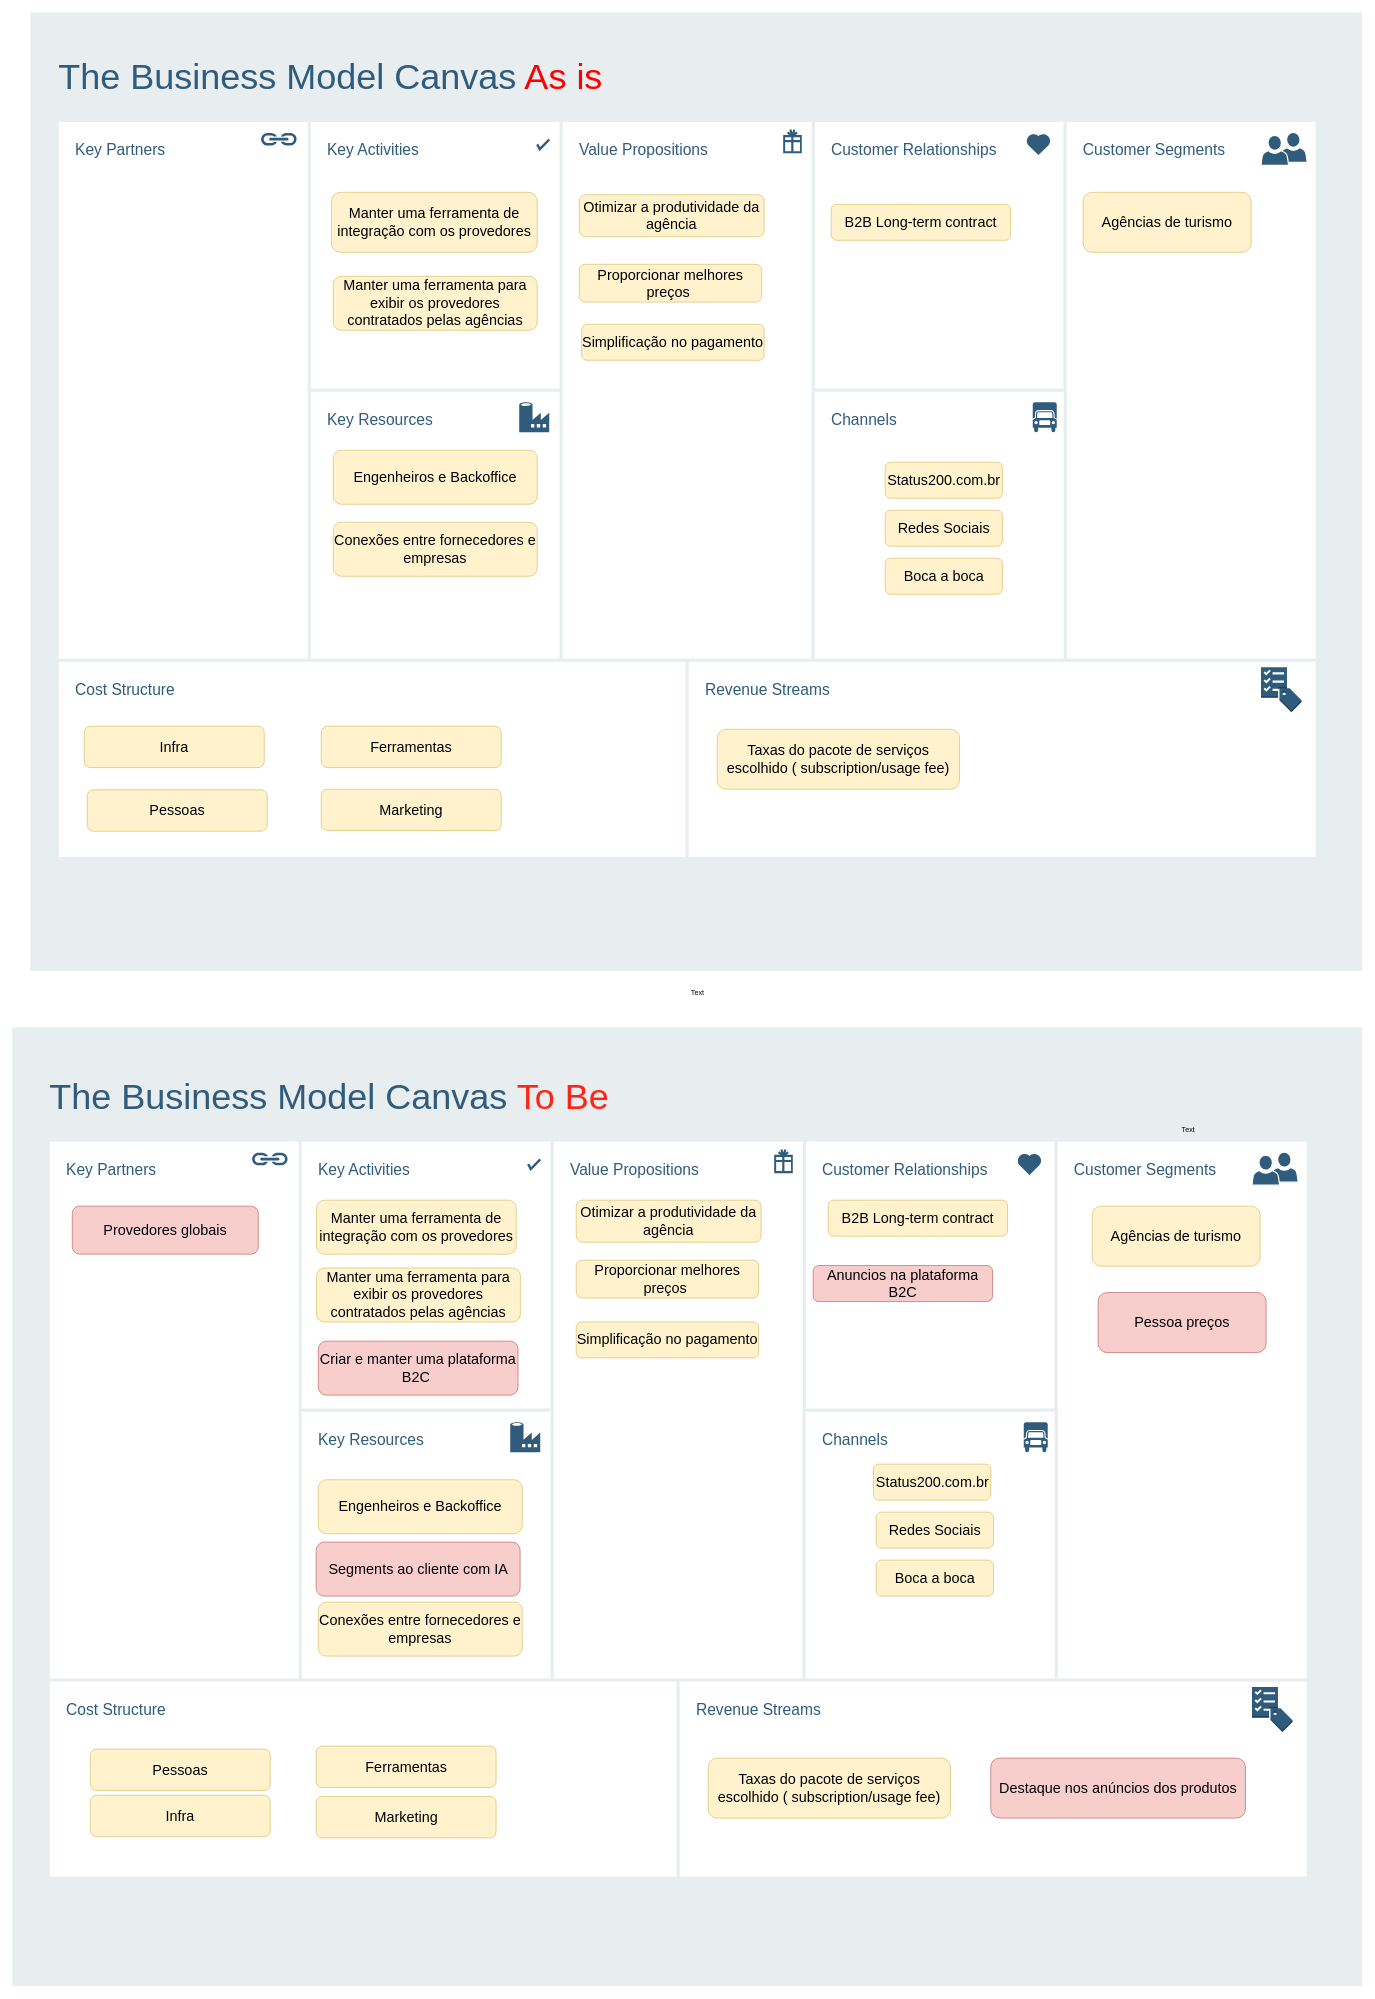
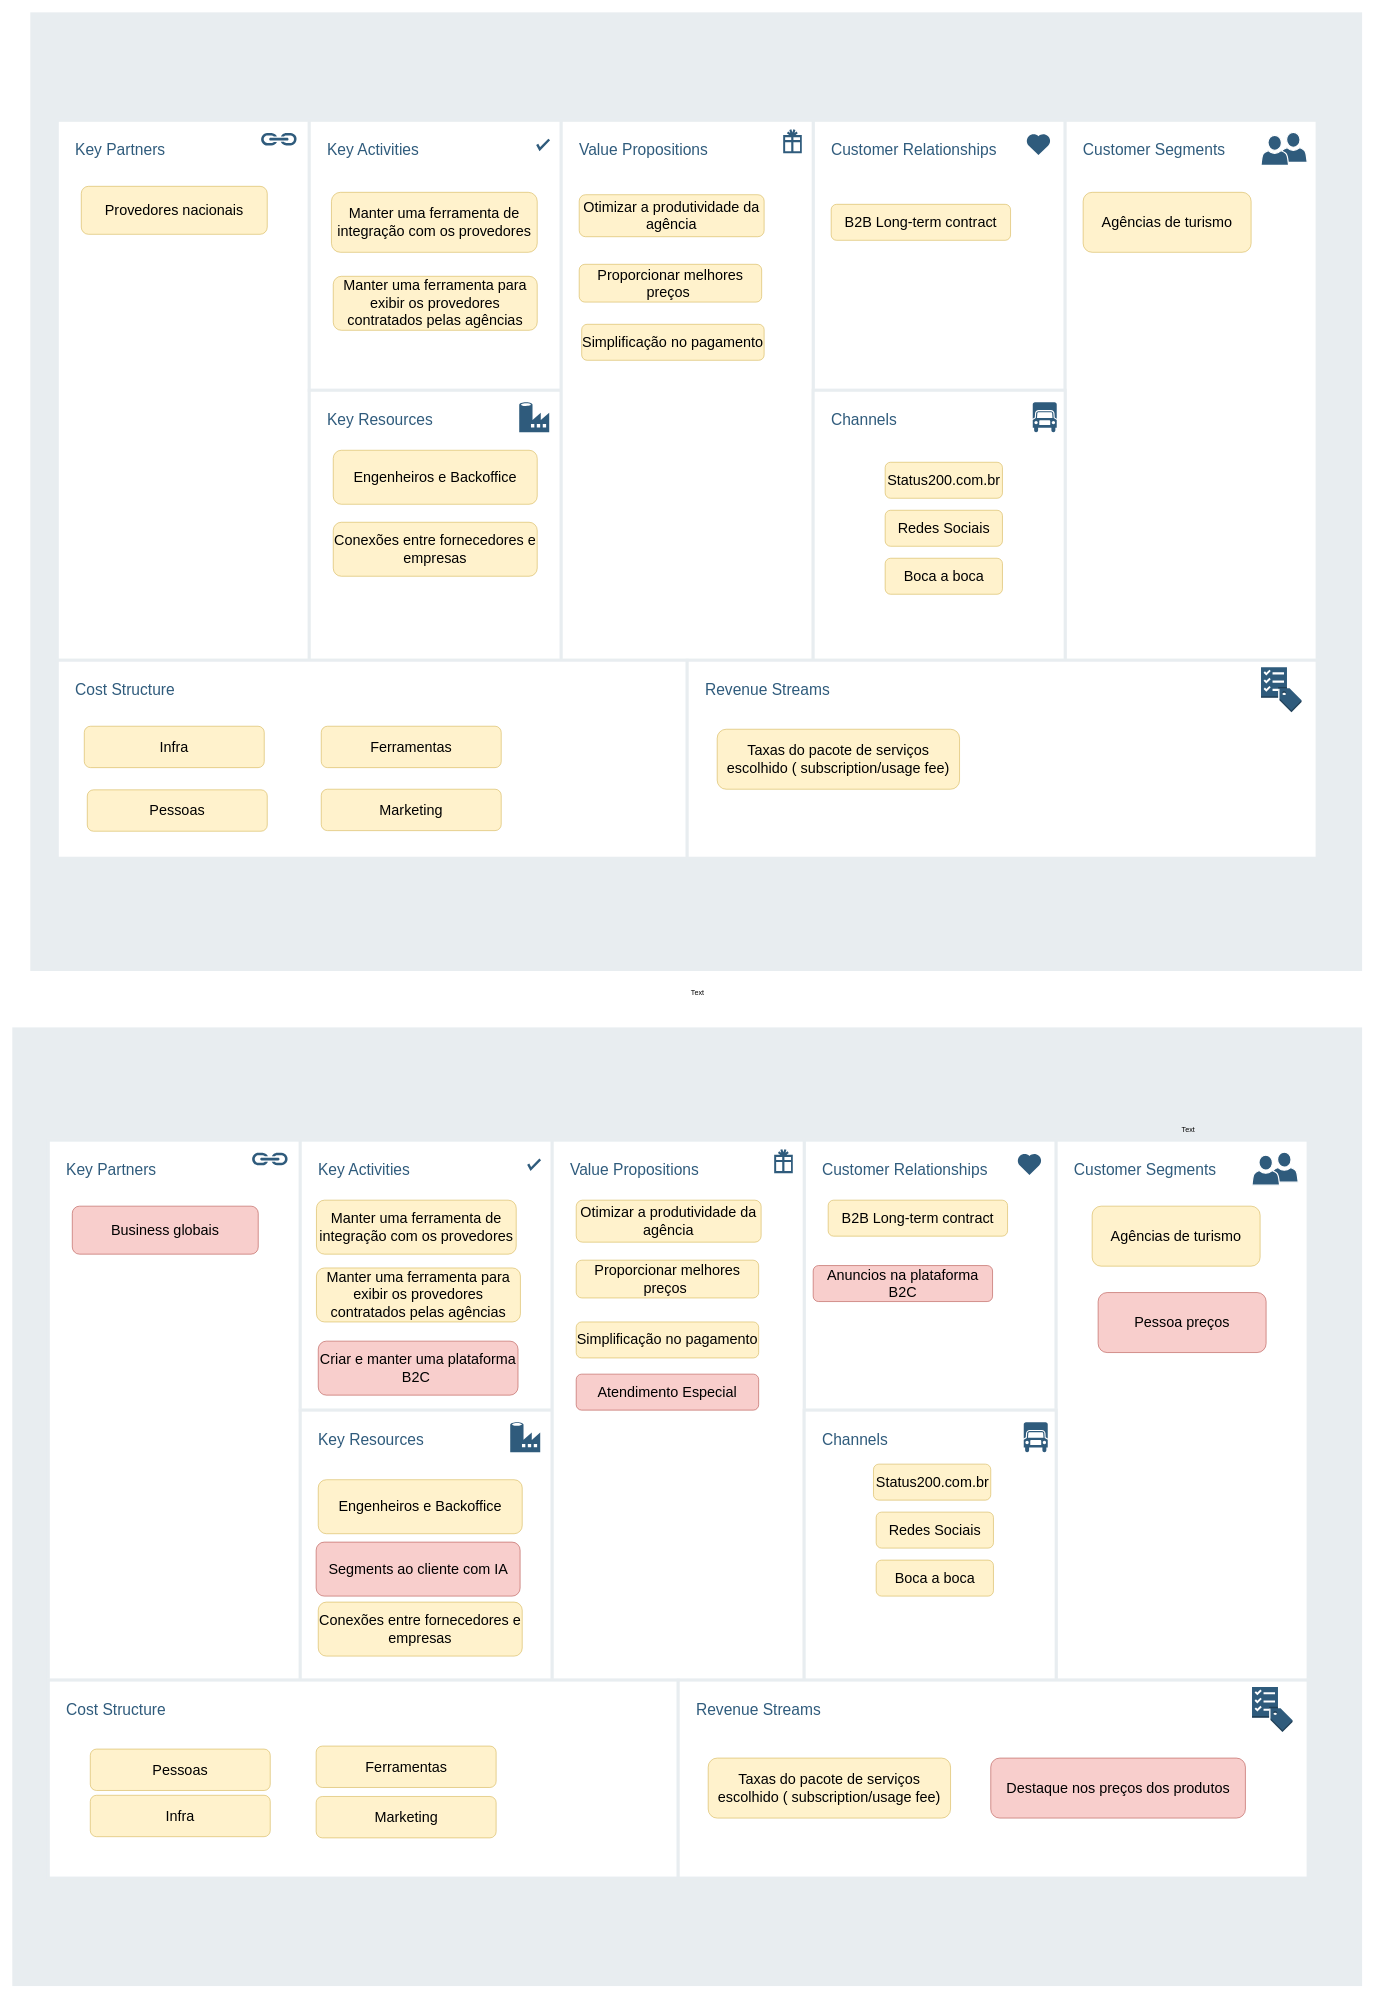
node "The Business Model Canvas As is": removed
node "Provedores nacionais": added
node "The Business Model Canvas To Be": removed
node "Provedores globais": label "Provedores globais" -> "Business globais"
node "Atendimento Especial": added
node "Destaque nos anúncios dos produtos": label "Destaque nos anúncios dos produtos" -> "Destaque nos preços dos produtos"
